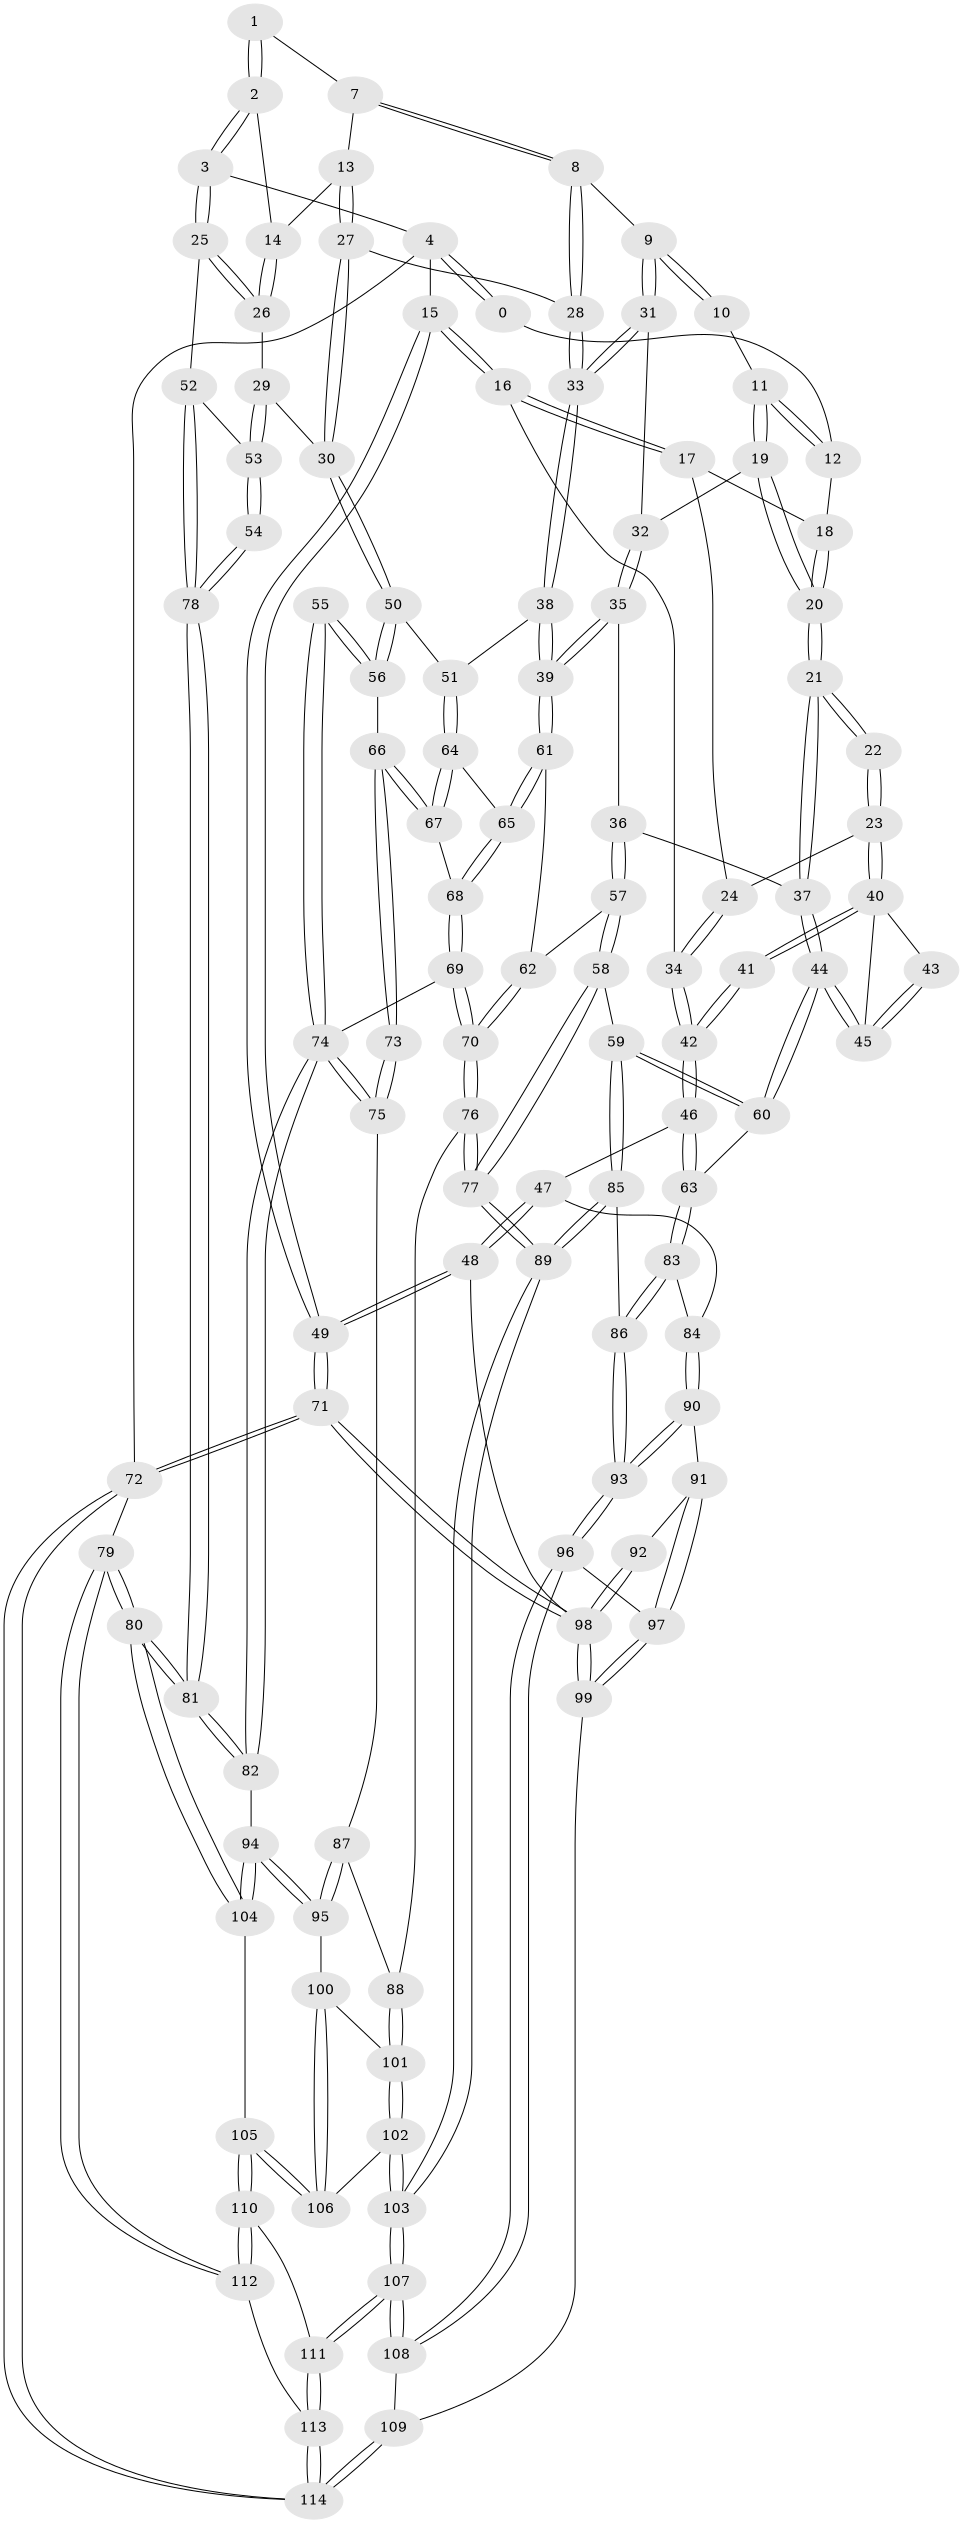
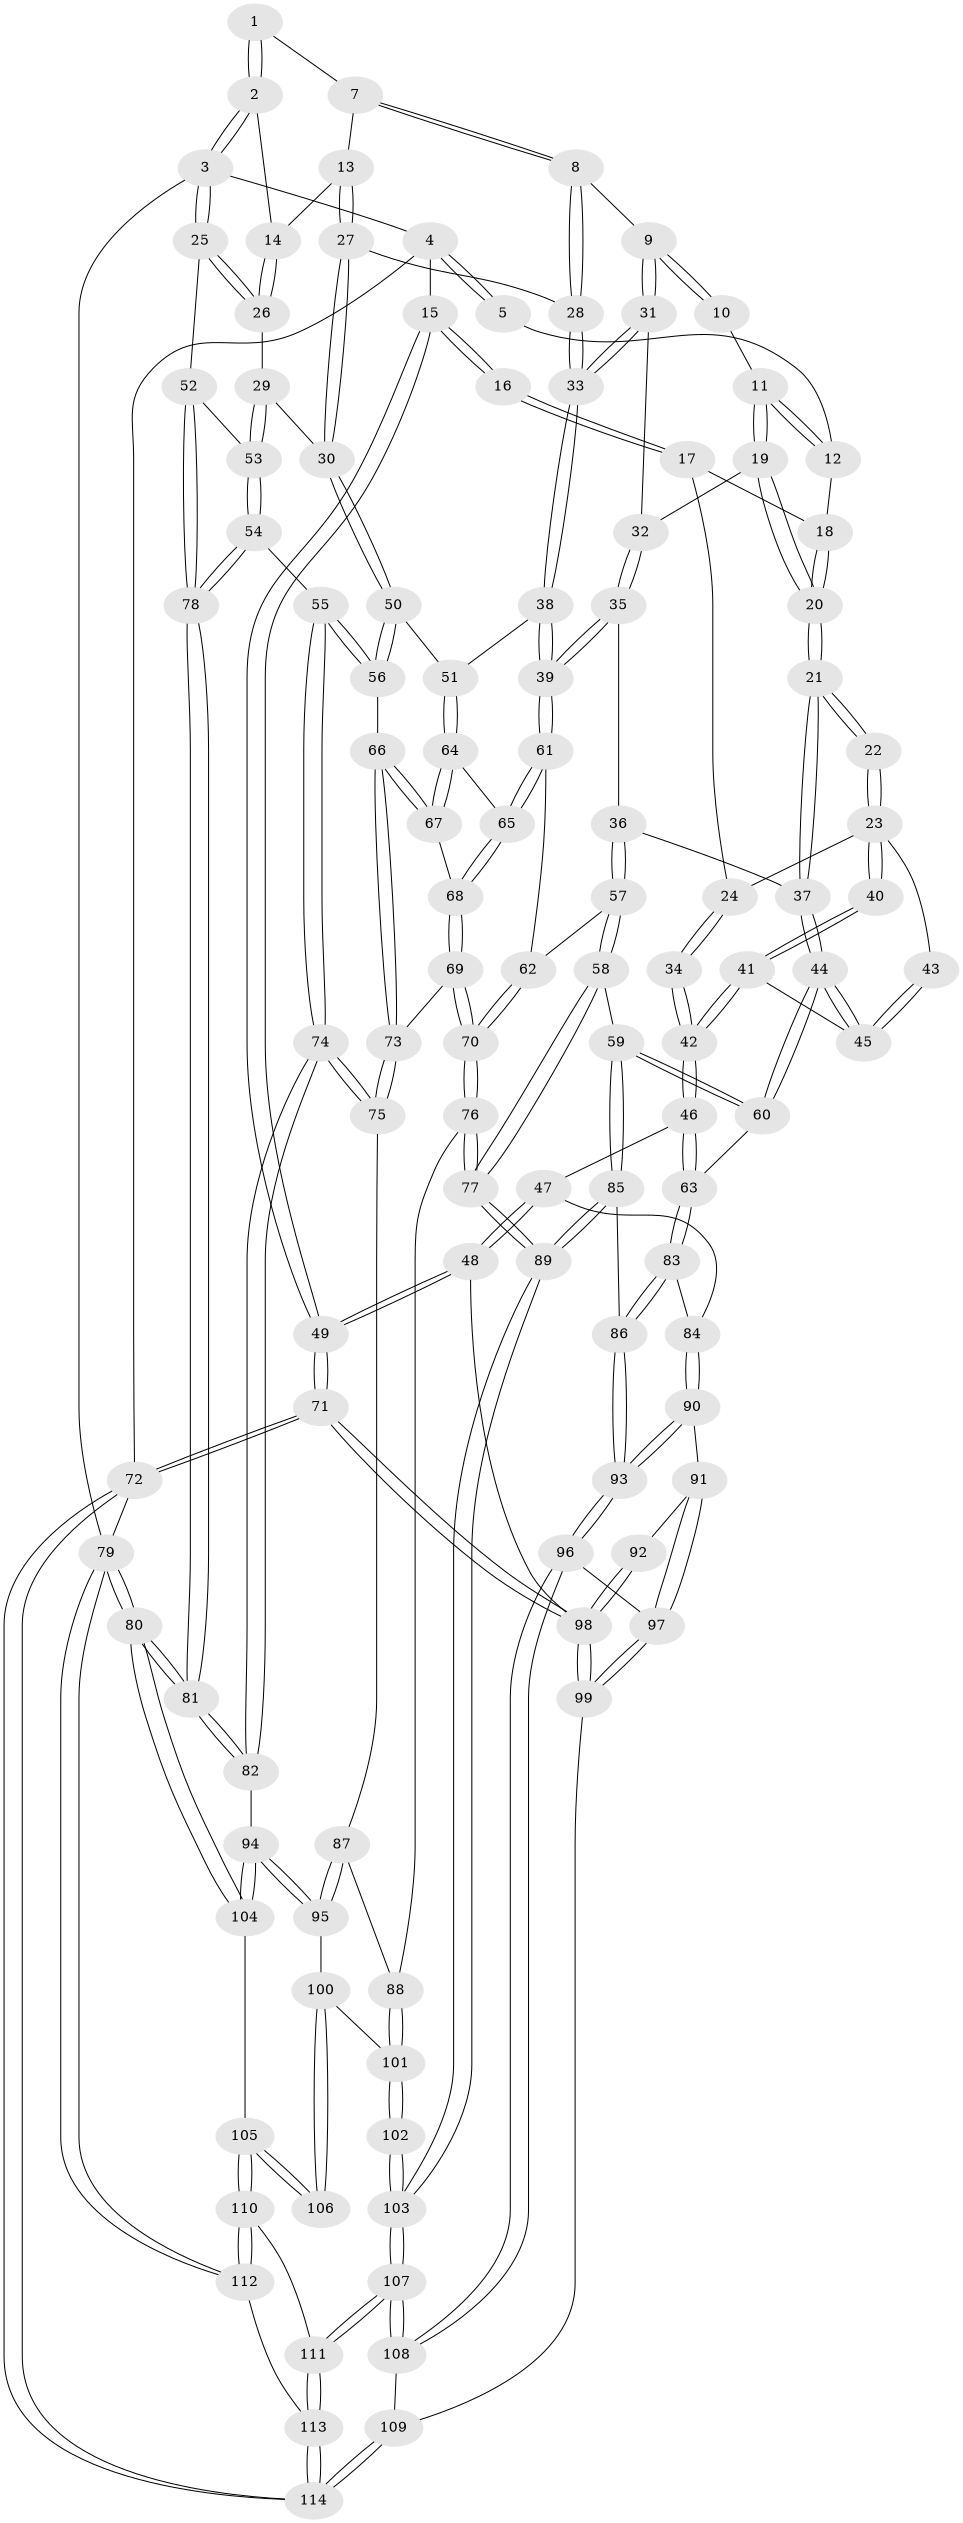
node "0": label "0" -> "5"
edge "54" -- "55": added
edge "16" -- "34": removed
edge "3" -- "79": added
edge "40" -- "43": now "23" -- "43"
edge "40" -- "45": now "41" -- "45"
edge "69" -- "74": now "69" -- "73"
edge "102" -- "106": removed
